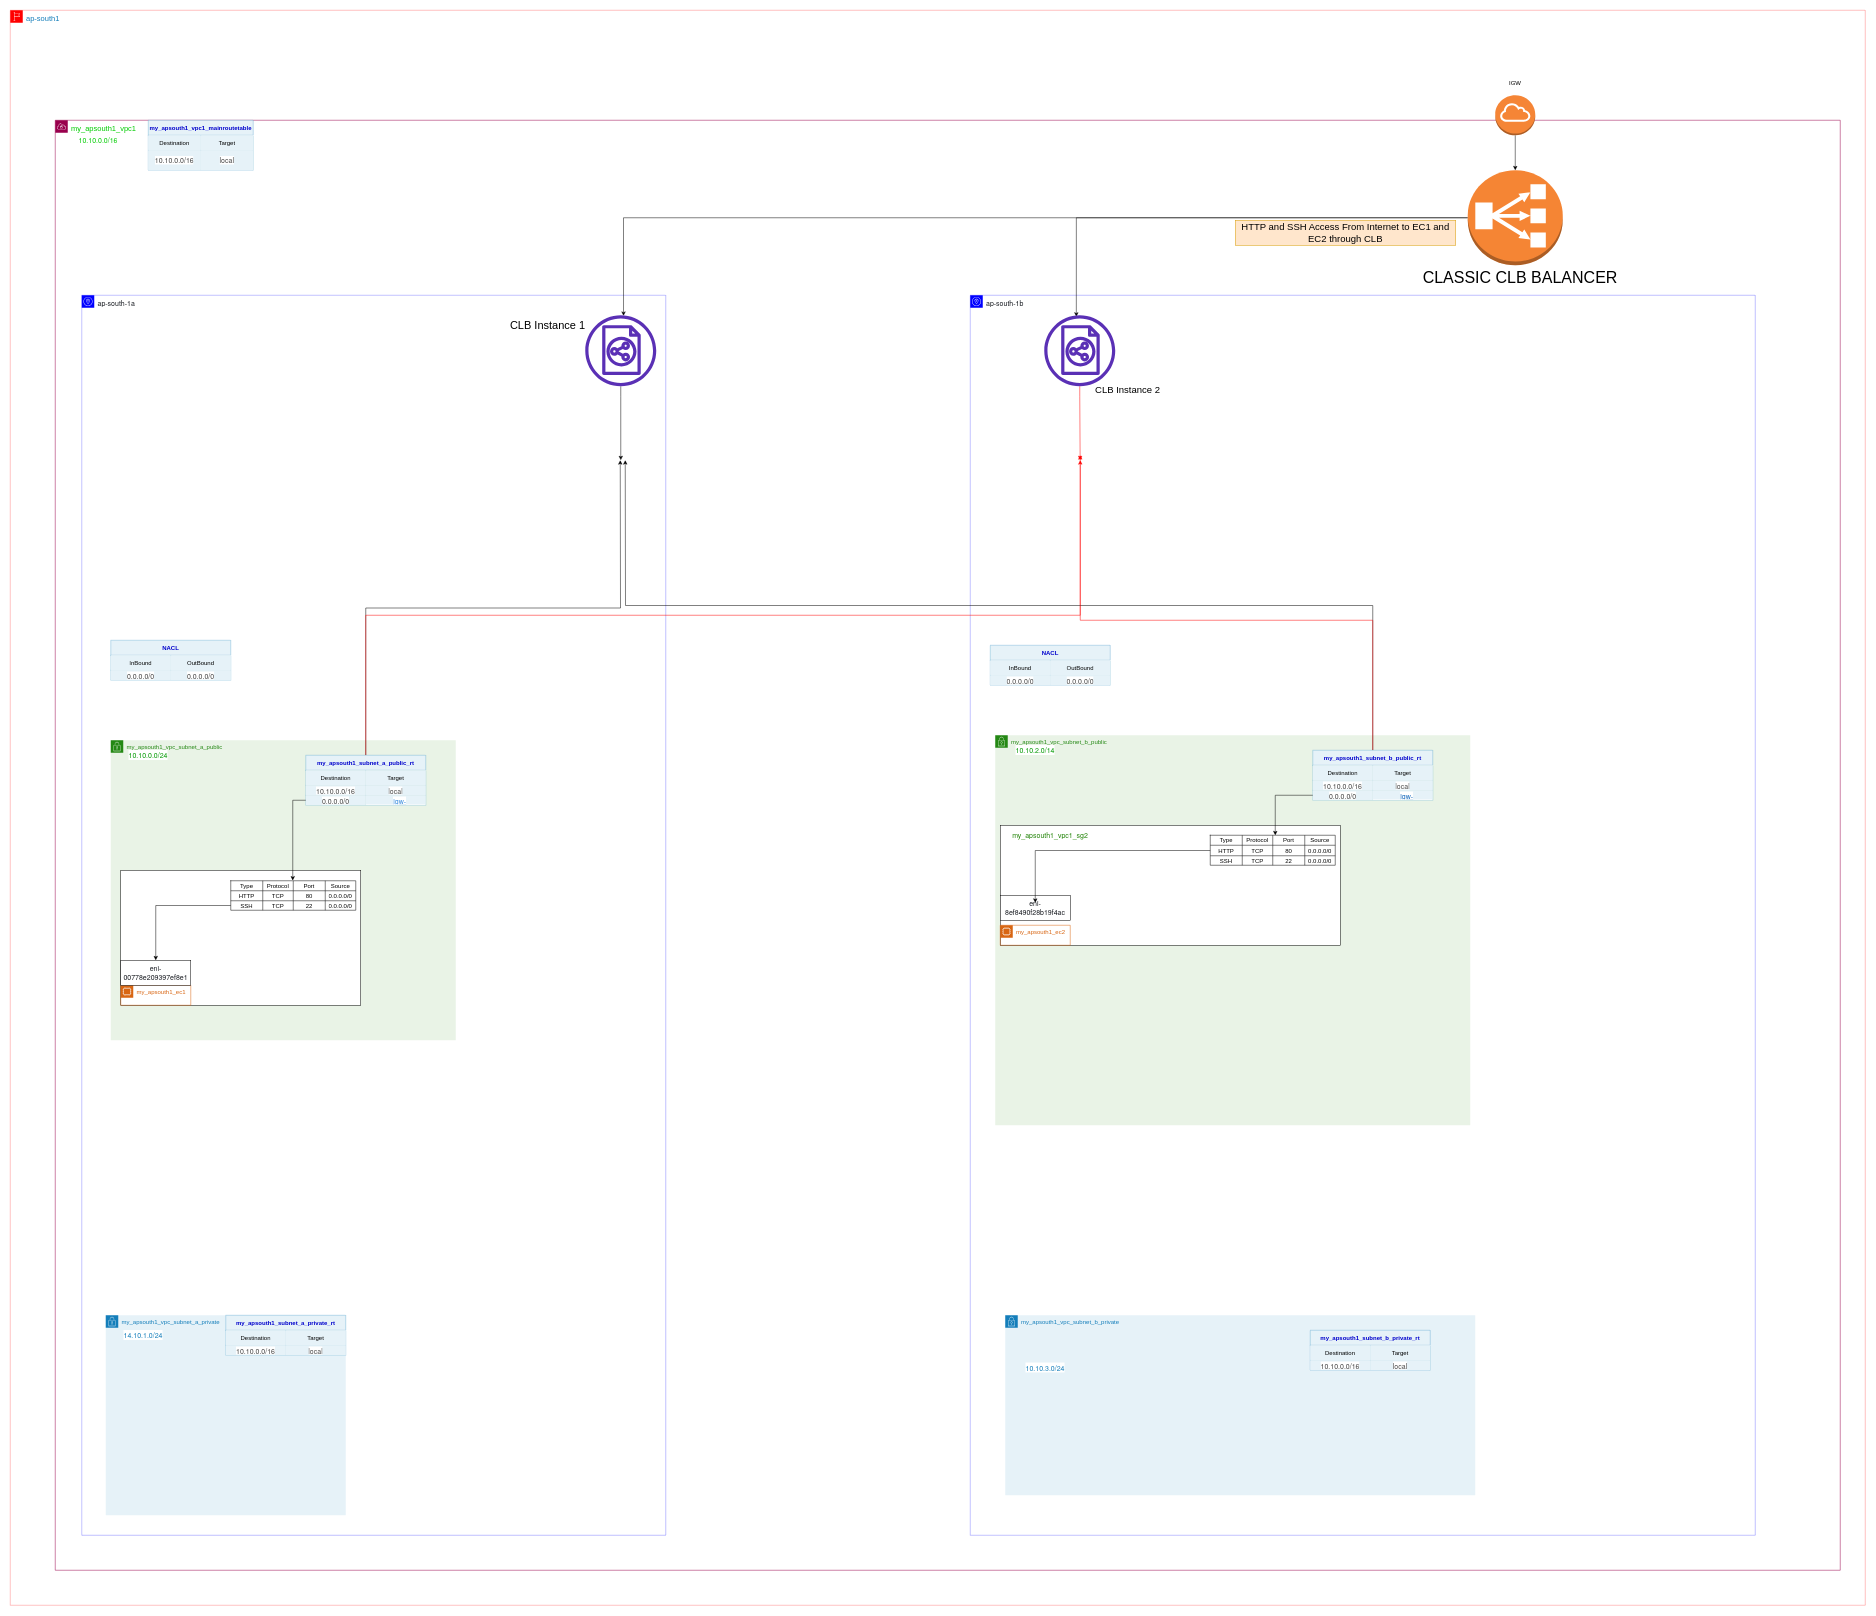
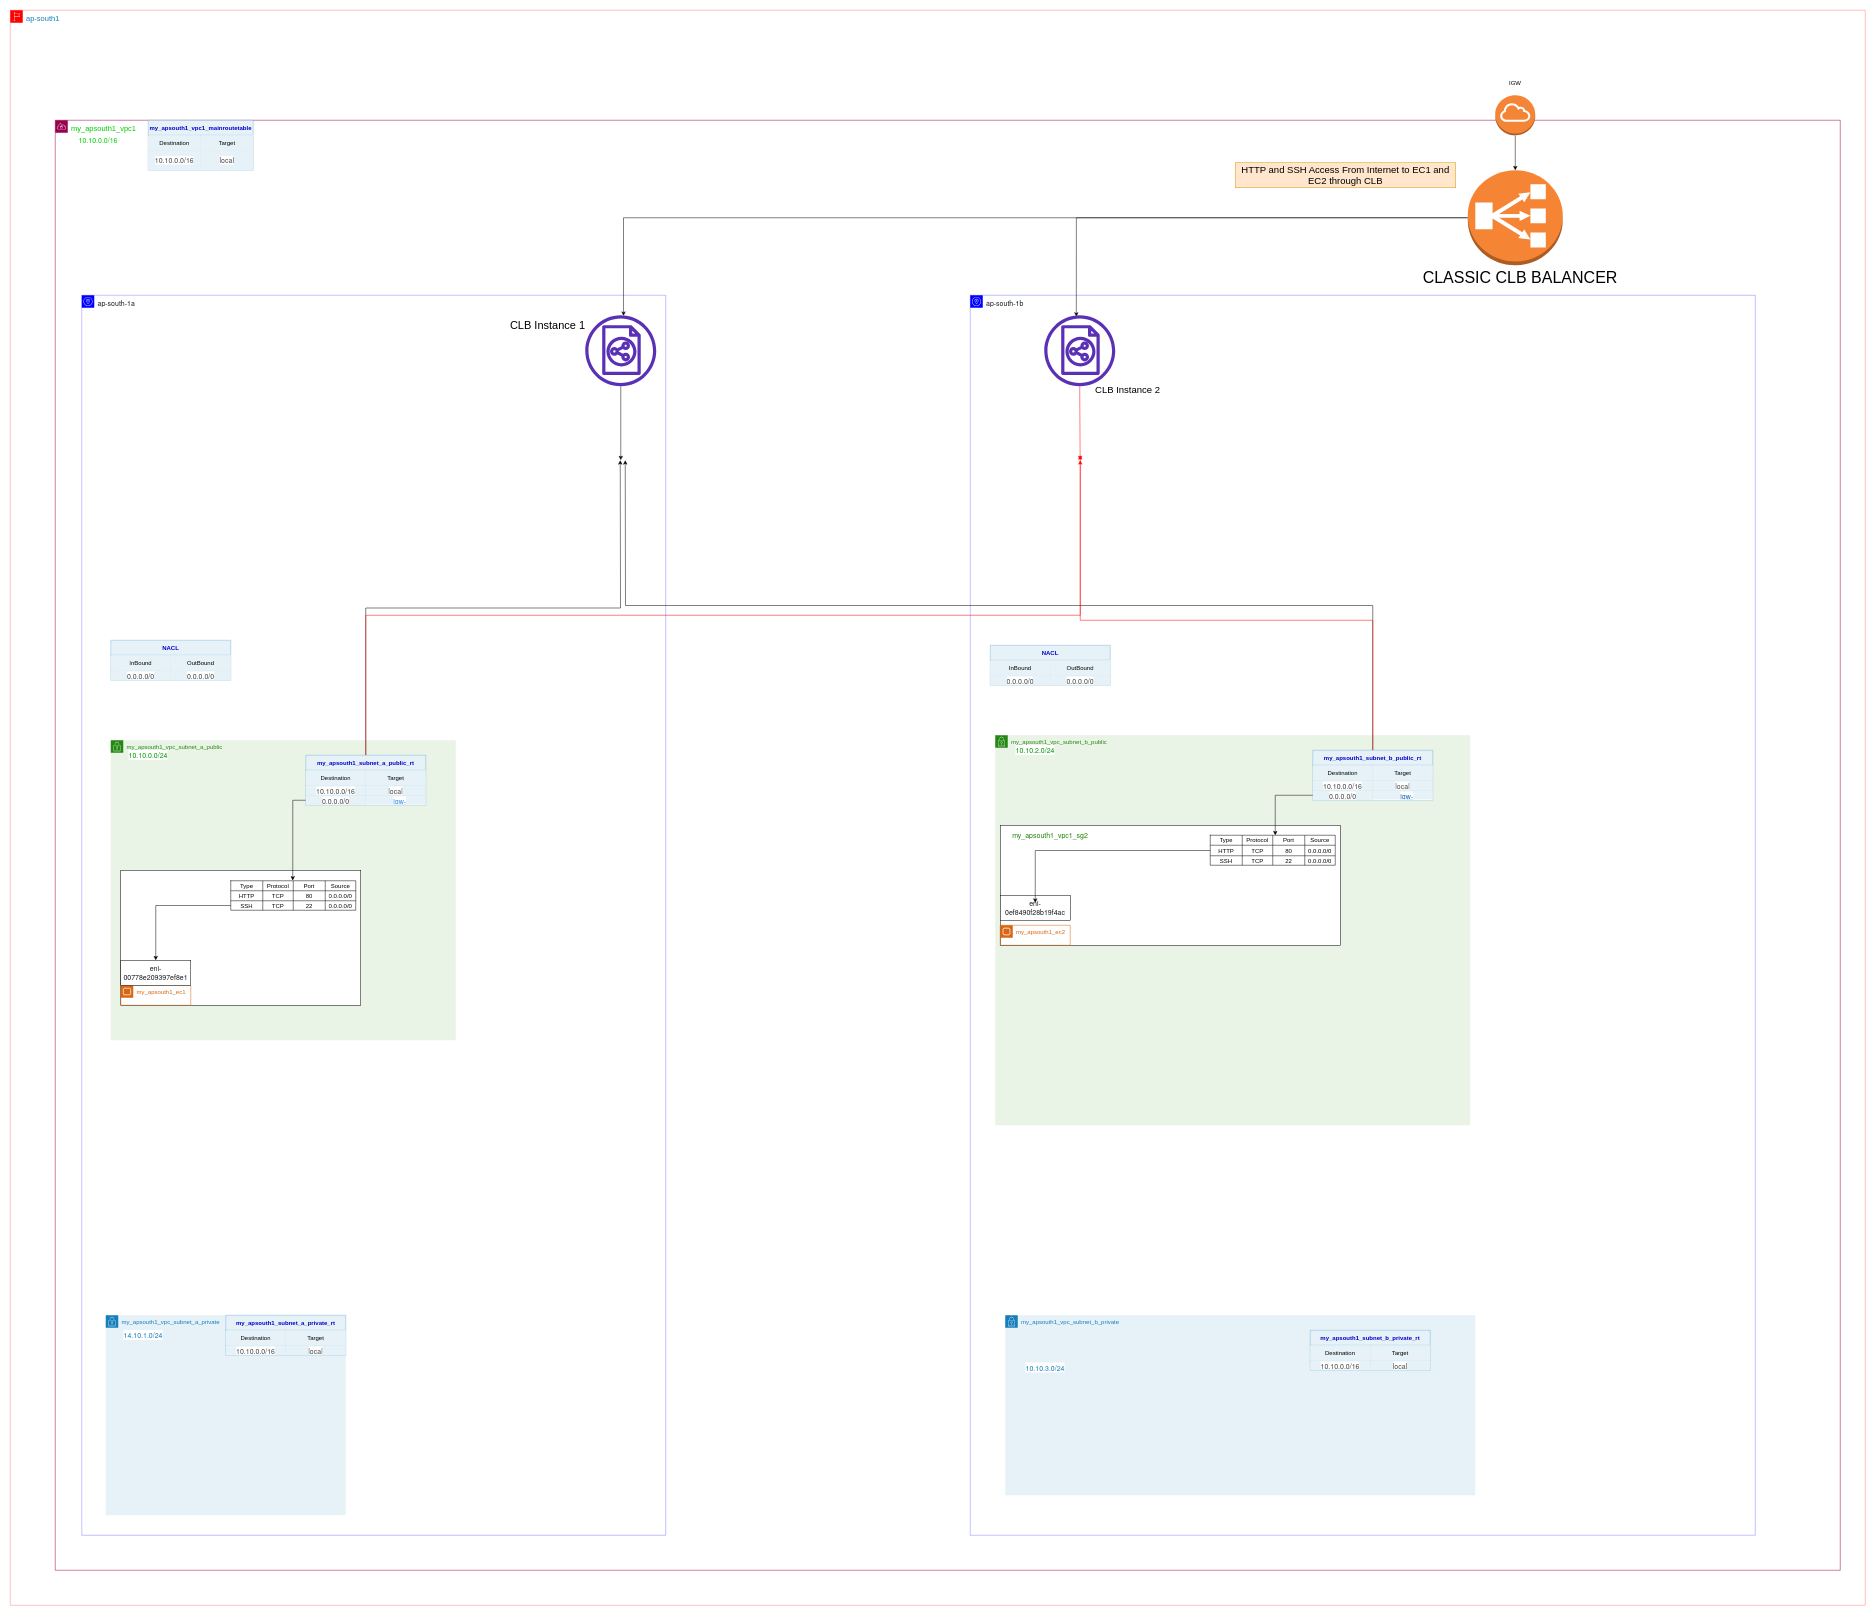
node "HTTP and SSH Access From Internet to EC1 and EC2 through CLB": moved (1346, 233) -> (1346, 175)
node "10.10.2.0/14": label "10.10.2.0/14" -> "10.10.2.0/24"
node "eni-8ef8490f28b19f4ac": label "eni-8ef8490f28b19f4ac" -> "eni-0ef8490f28b19f4ac"
